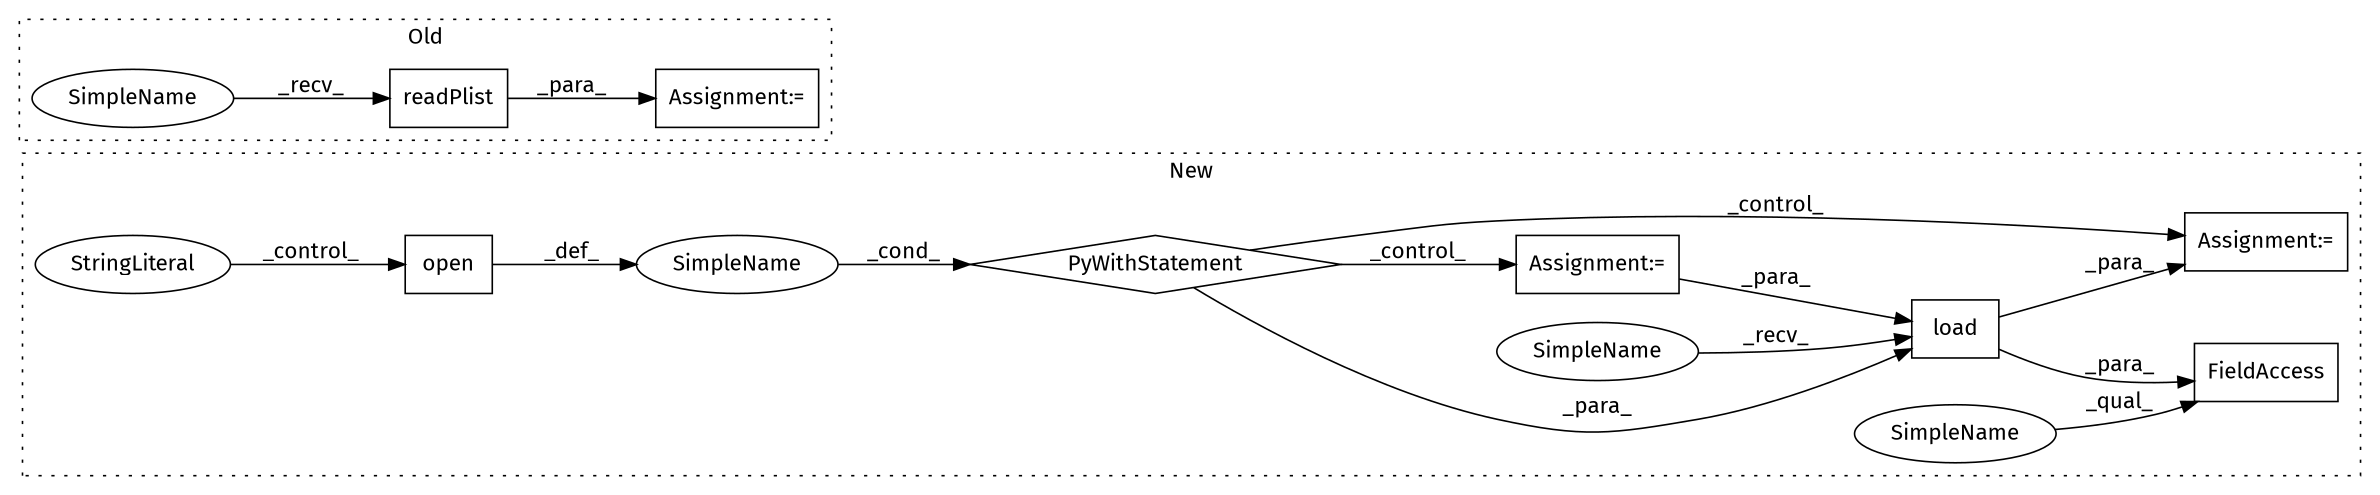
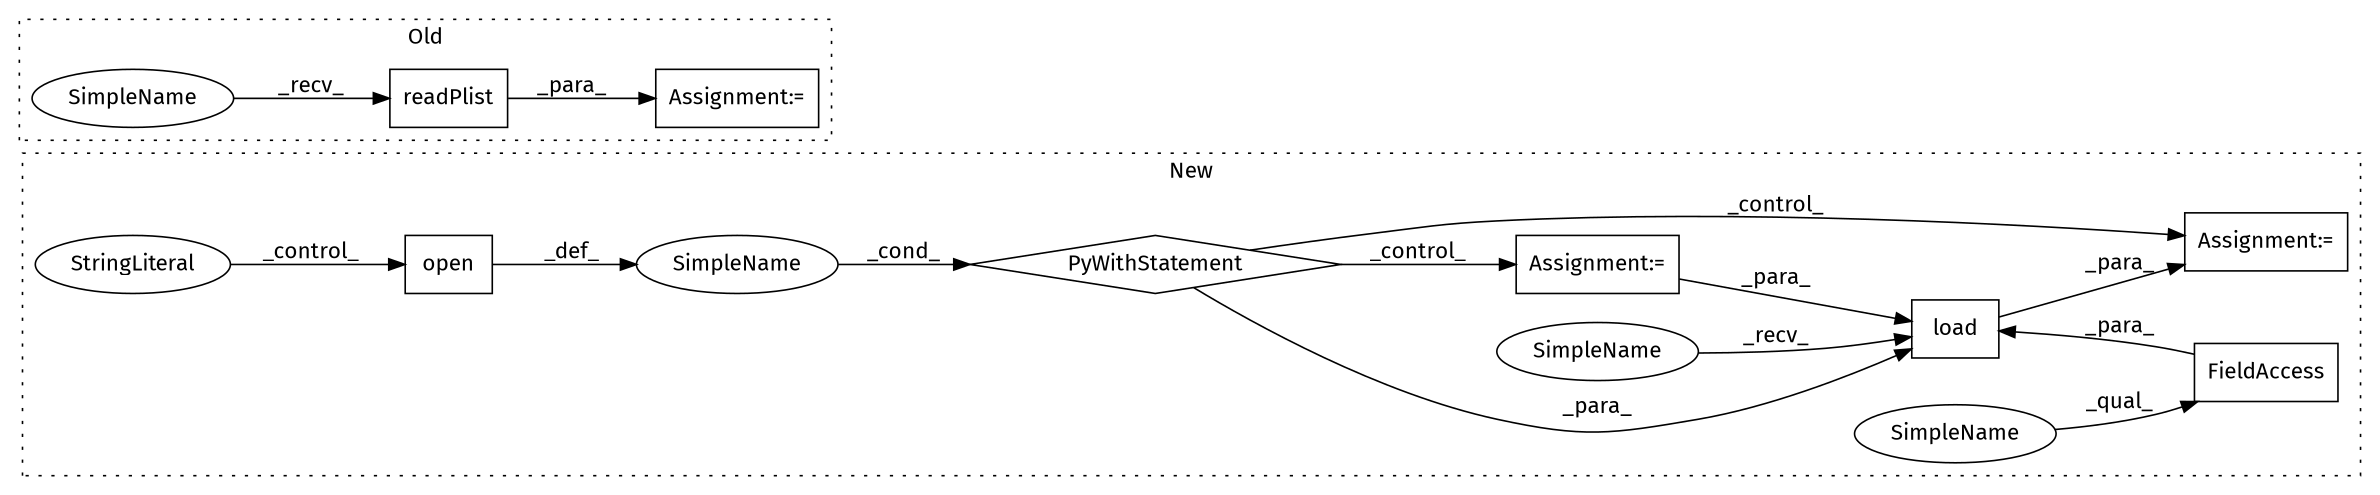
edge "load" -> "FieldAccess": reversed
